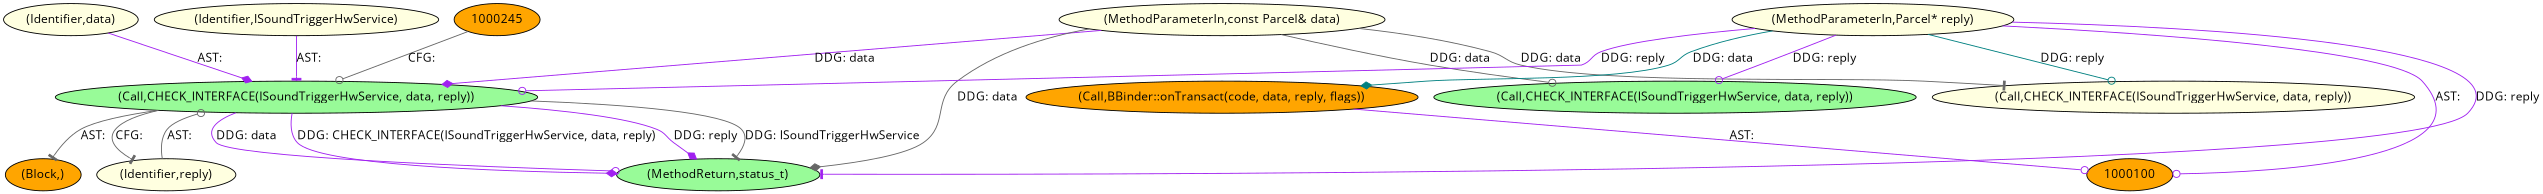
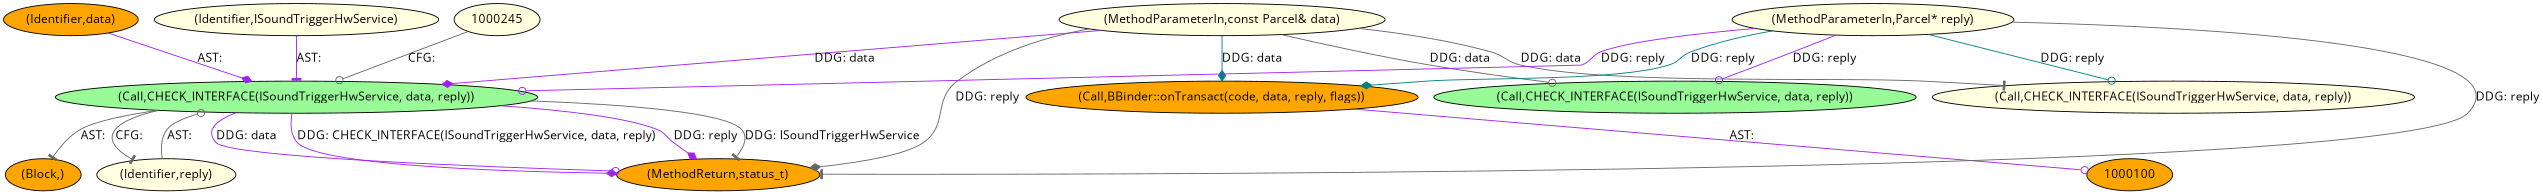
node "(Identifier,data)": fillcolor lightyellow -> orange
node "1000245": fillcolor orange -> lightyellow
edge "(MethodParameterIn,const Parcel& data)" -> "(Call,BBinder::onTransact(code, data, reply, flags))": added, label "DDG: data"
edge "(MethodParameterIn,Parcel* reply)" -> "(Call,BBinder::onTransact(code, data, reply, flags))": label "DDG: data" -> "DDG: reply"
edge "(MethodParameterIn,Parcel* reply)" -> "1000100": removed, label "AST:"
edge "(MethodParameterIn,const Parcel& data)" -> "(MethodReturn,status_t)": label "DDG: data" -> "DDG: reply"
edge "(MethodParameterIn,Parcel* reply)" -> "(MethodReturn,status_t)": color purple -> gray40
node "(MethodReturn,status_t)": fillcolor palegreen -> orange
